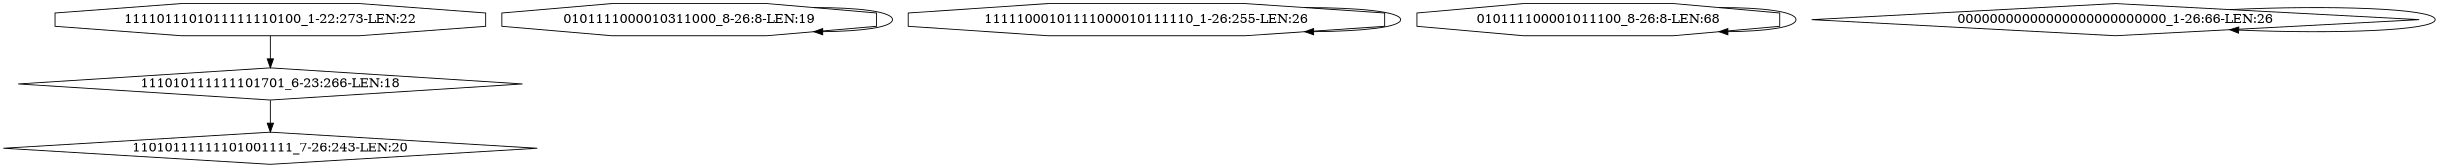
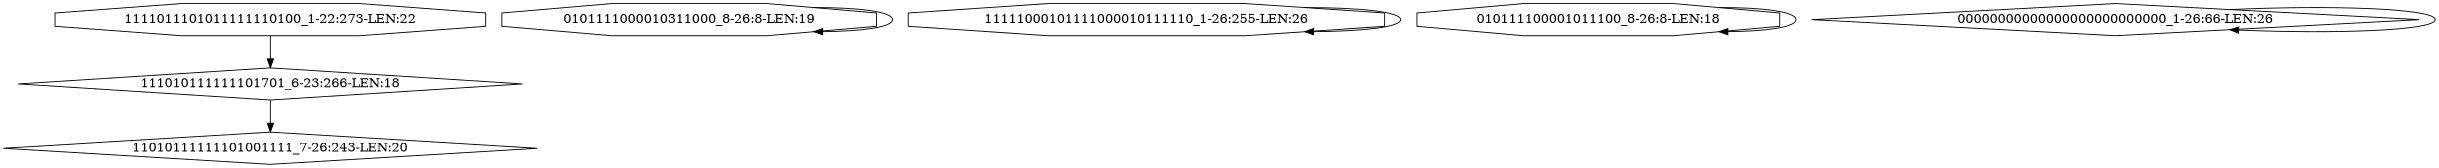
node "010111100001011100_8-26:8-LEN:68": label "010111100001011100_8-26:8-LEN:68" -> "010111100001011100_8-26:8-LEN:18"
